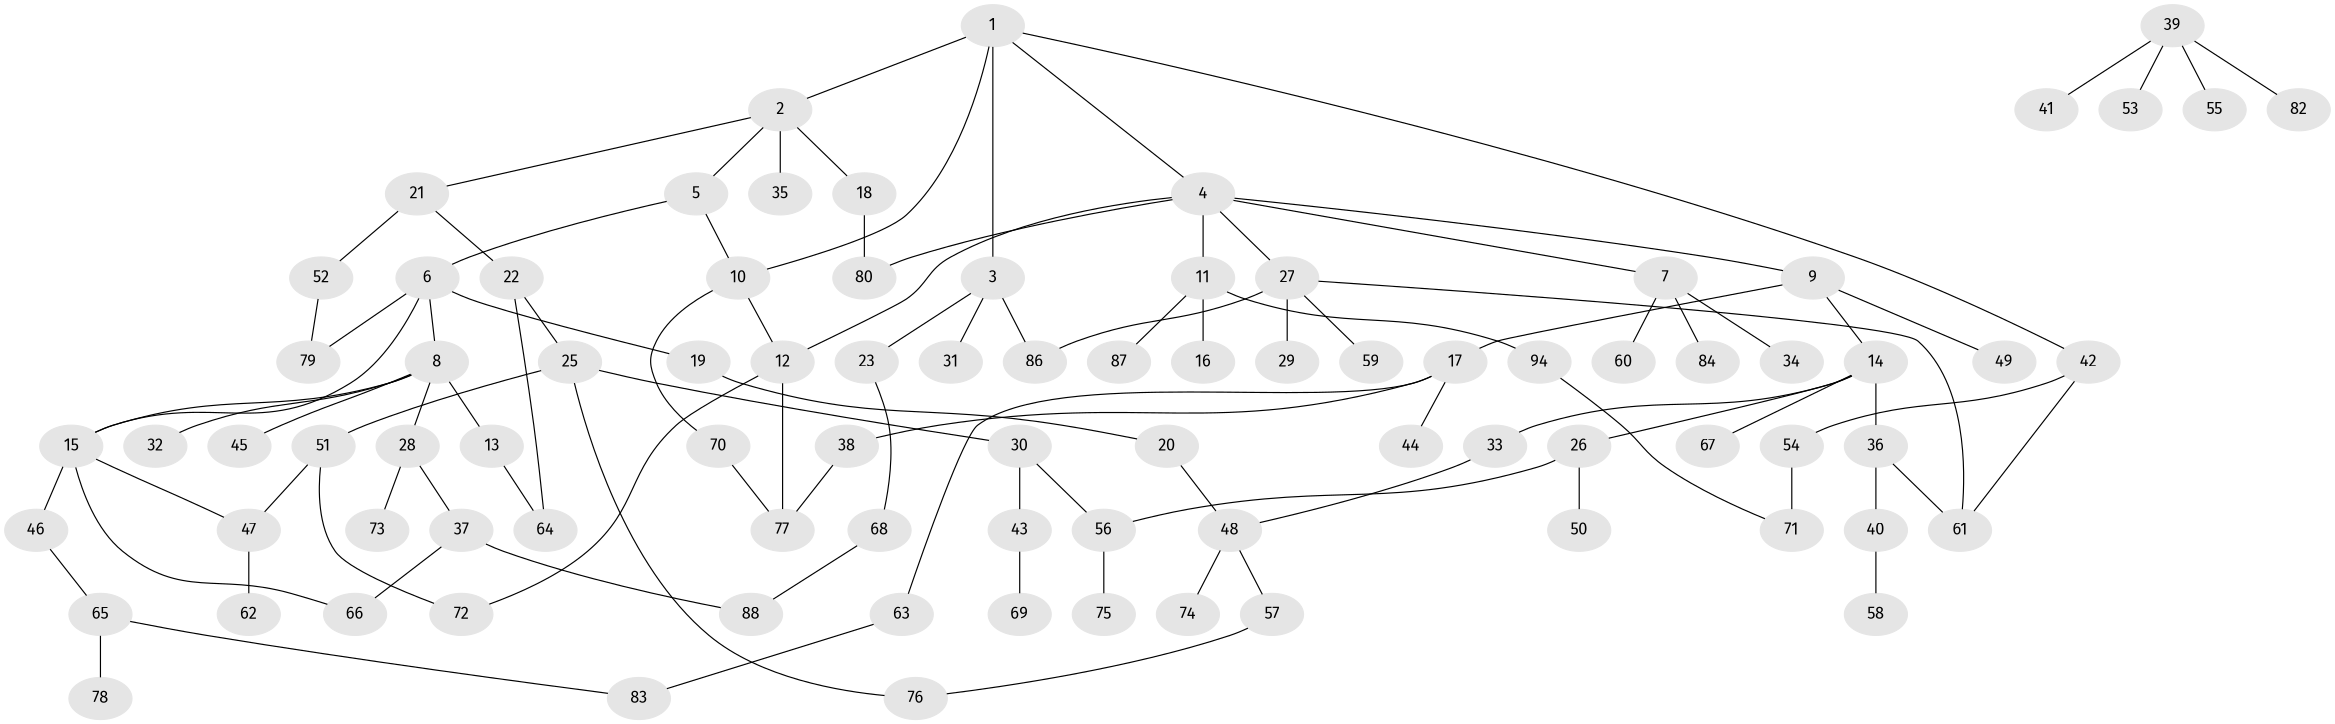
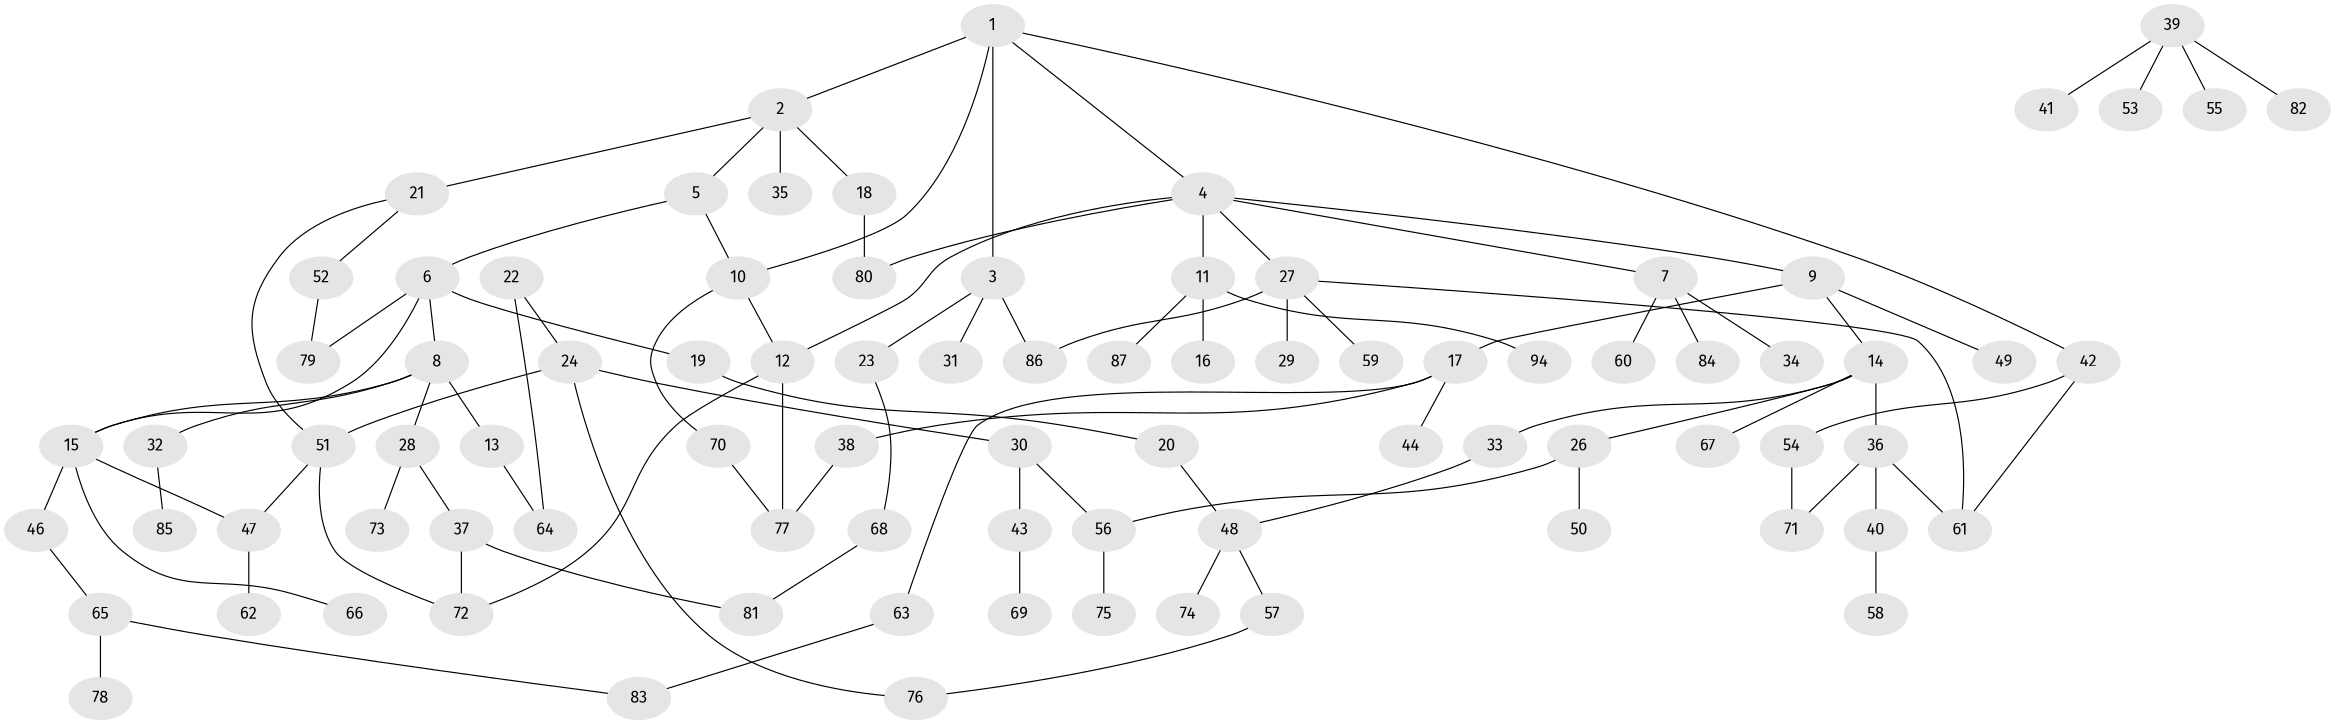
edge "21" -- "22": now "21" -- "51"
node "25": label "25" -> "24"
node "45": removed
edge "94" -- "71": now "36" -- "71"
node "85": added
edge "37" -- "66": now "37" -- "72"
node "88": label "88" -> "81"
